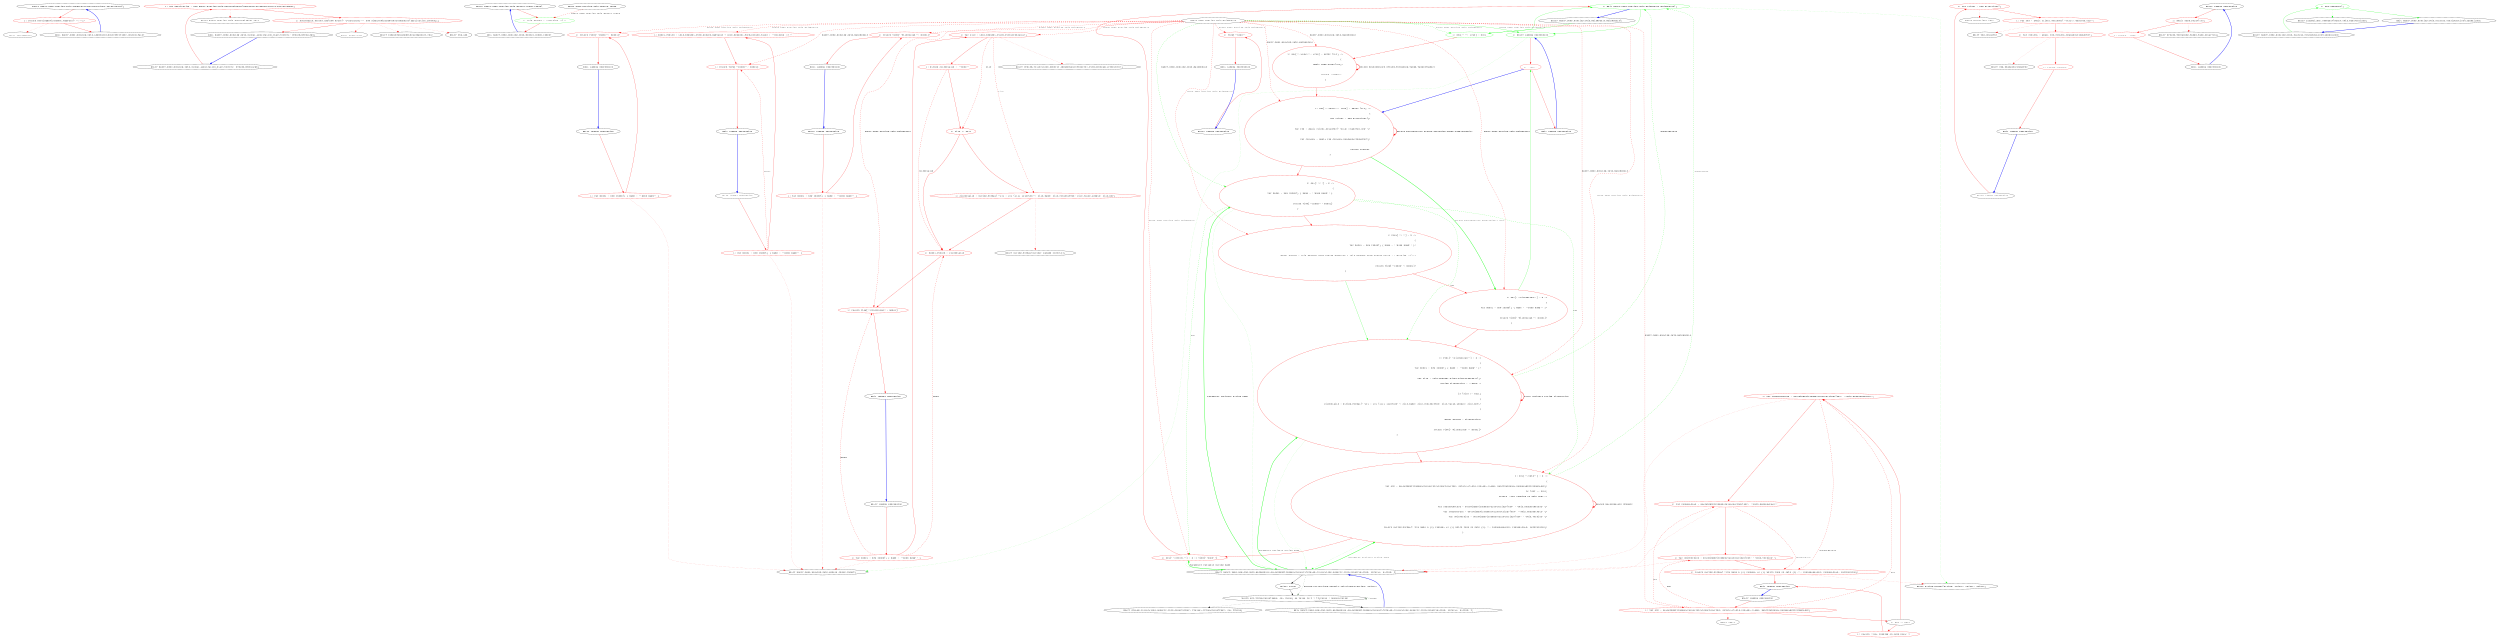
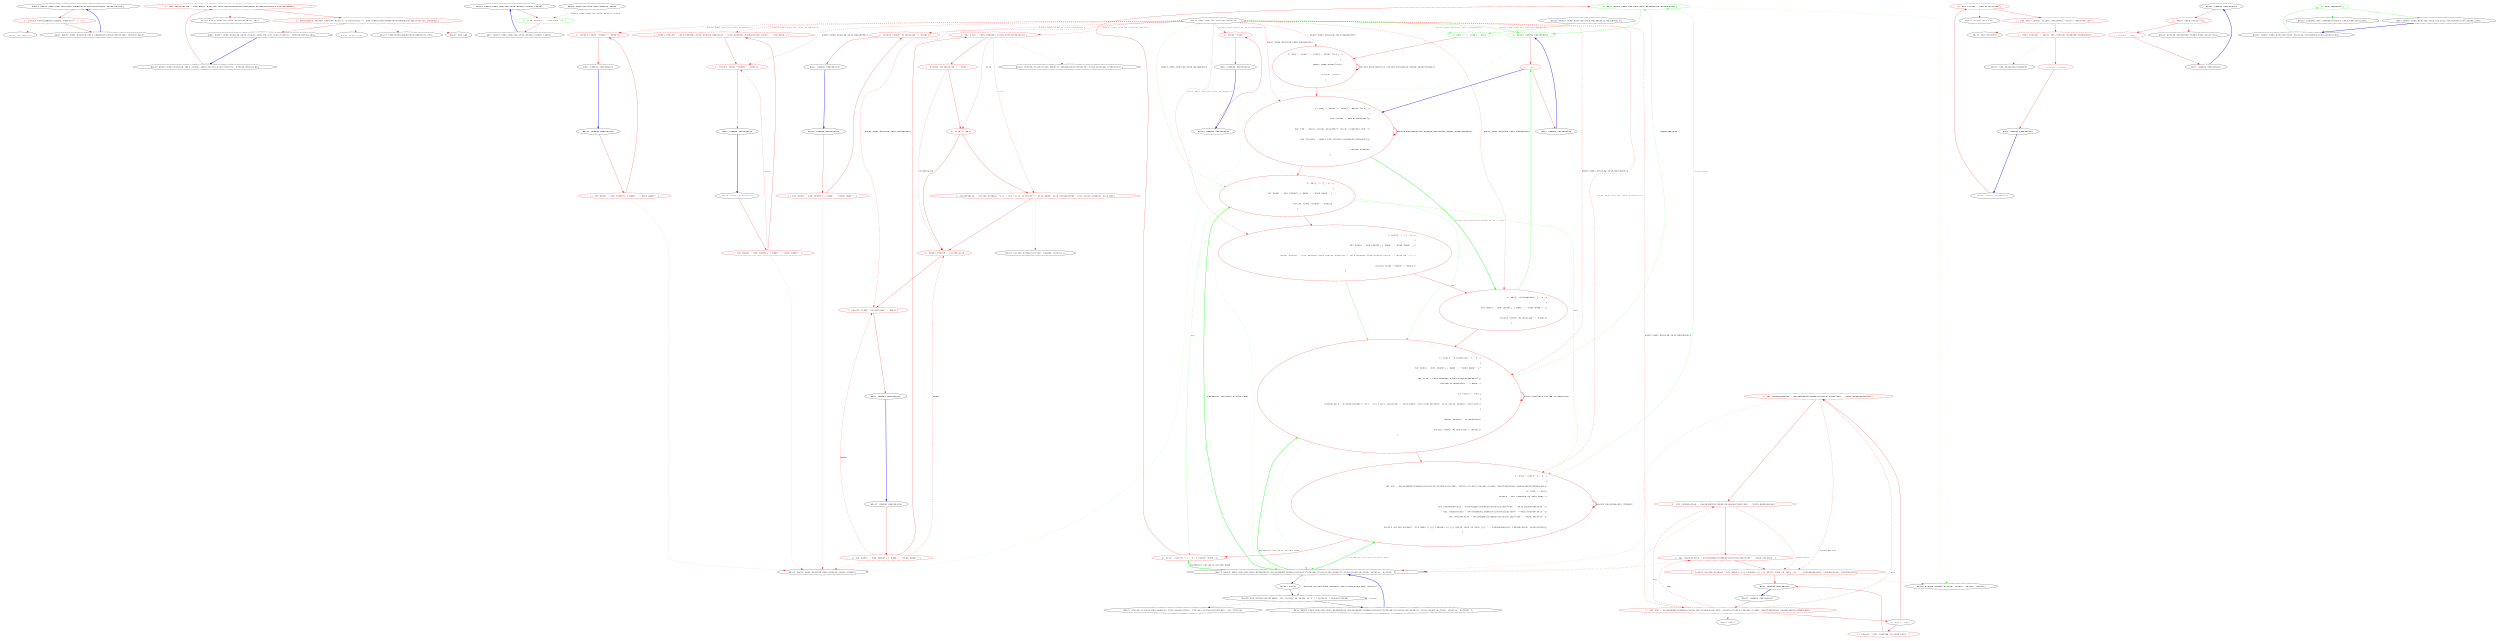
edge "1: Exit Nancy.Demo.Hosting.Owin.MainModule.MainModule()" -> "Entry Nancy.Demo.Hosting.Owin.MainModule.MainModule()": removed
edge "1: Get['''', true] = Root" -> "1: Exit Nancy.Demo.Hosting.Owin.MainModule.MainModule()": removed
node "1: var content = await res.Content.ReadAsStringAsync()": label "1: var content = await res.Content.ReadAsStringAsync()" -> "1: host content = await res.Content.ReadAsStringAsync()"
edge "Nancy.Demo.Hosting.Owin.MainModule" -> "1: Get[''/error1''] = x => View[''nope'']": removed, label "Nancy.Demo.Hosting.Owin.MainModule"
